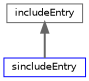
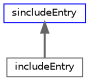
edge "sincludeEntry" -> "includeEntry": reversed
